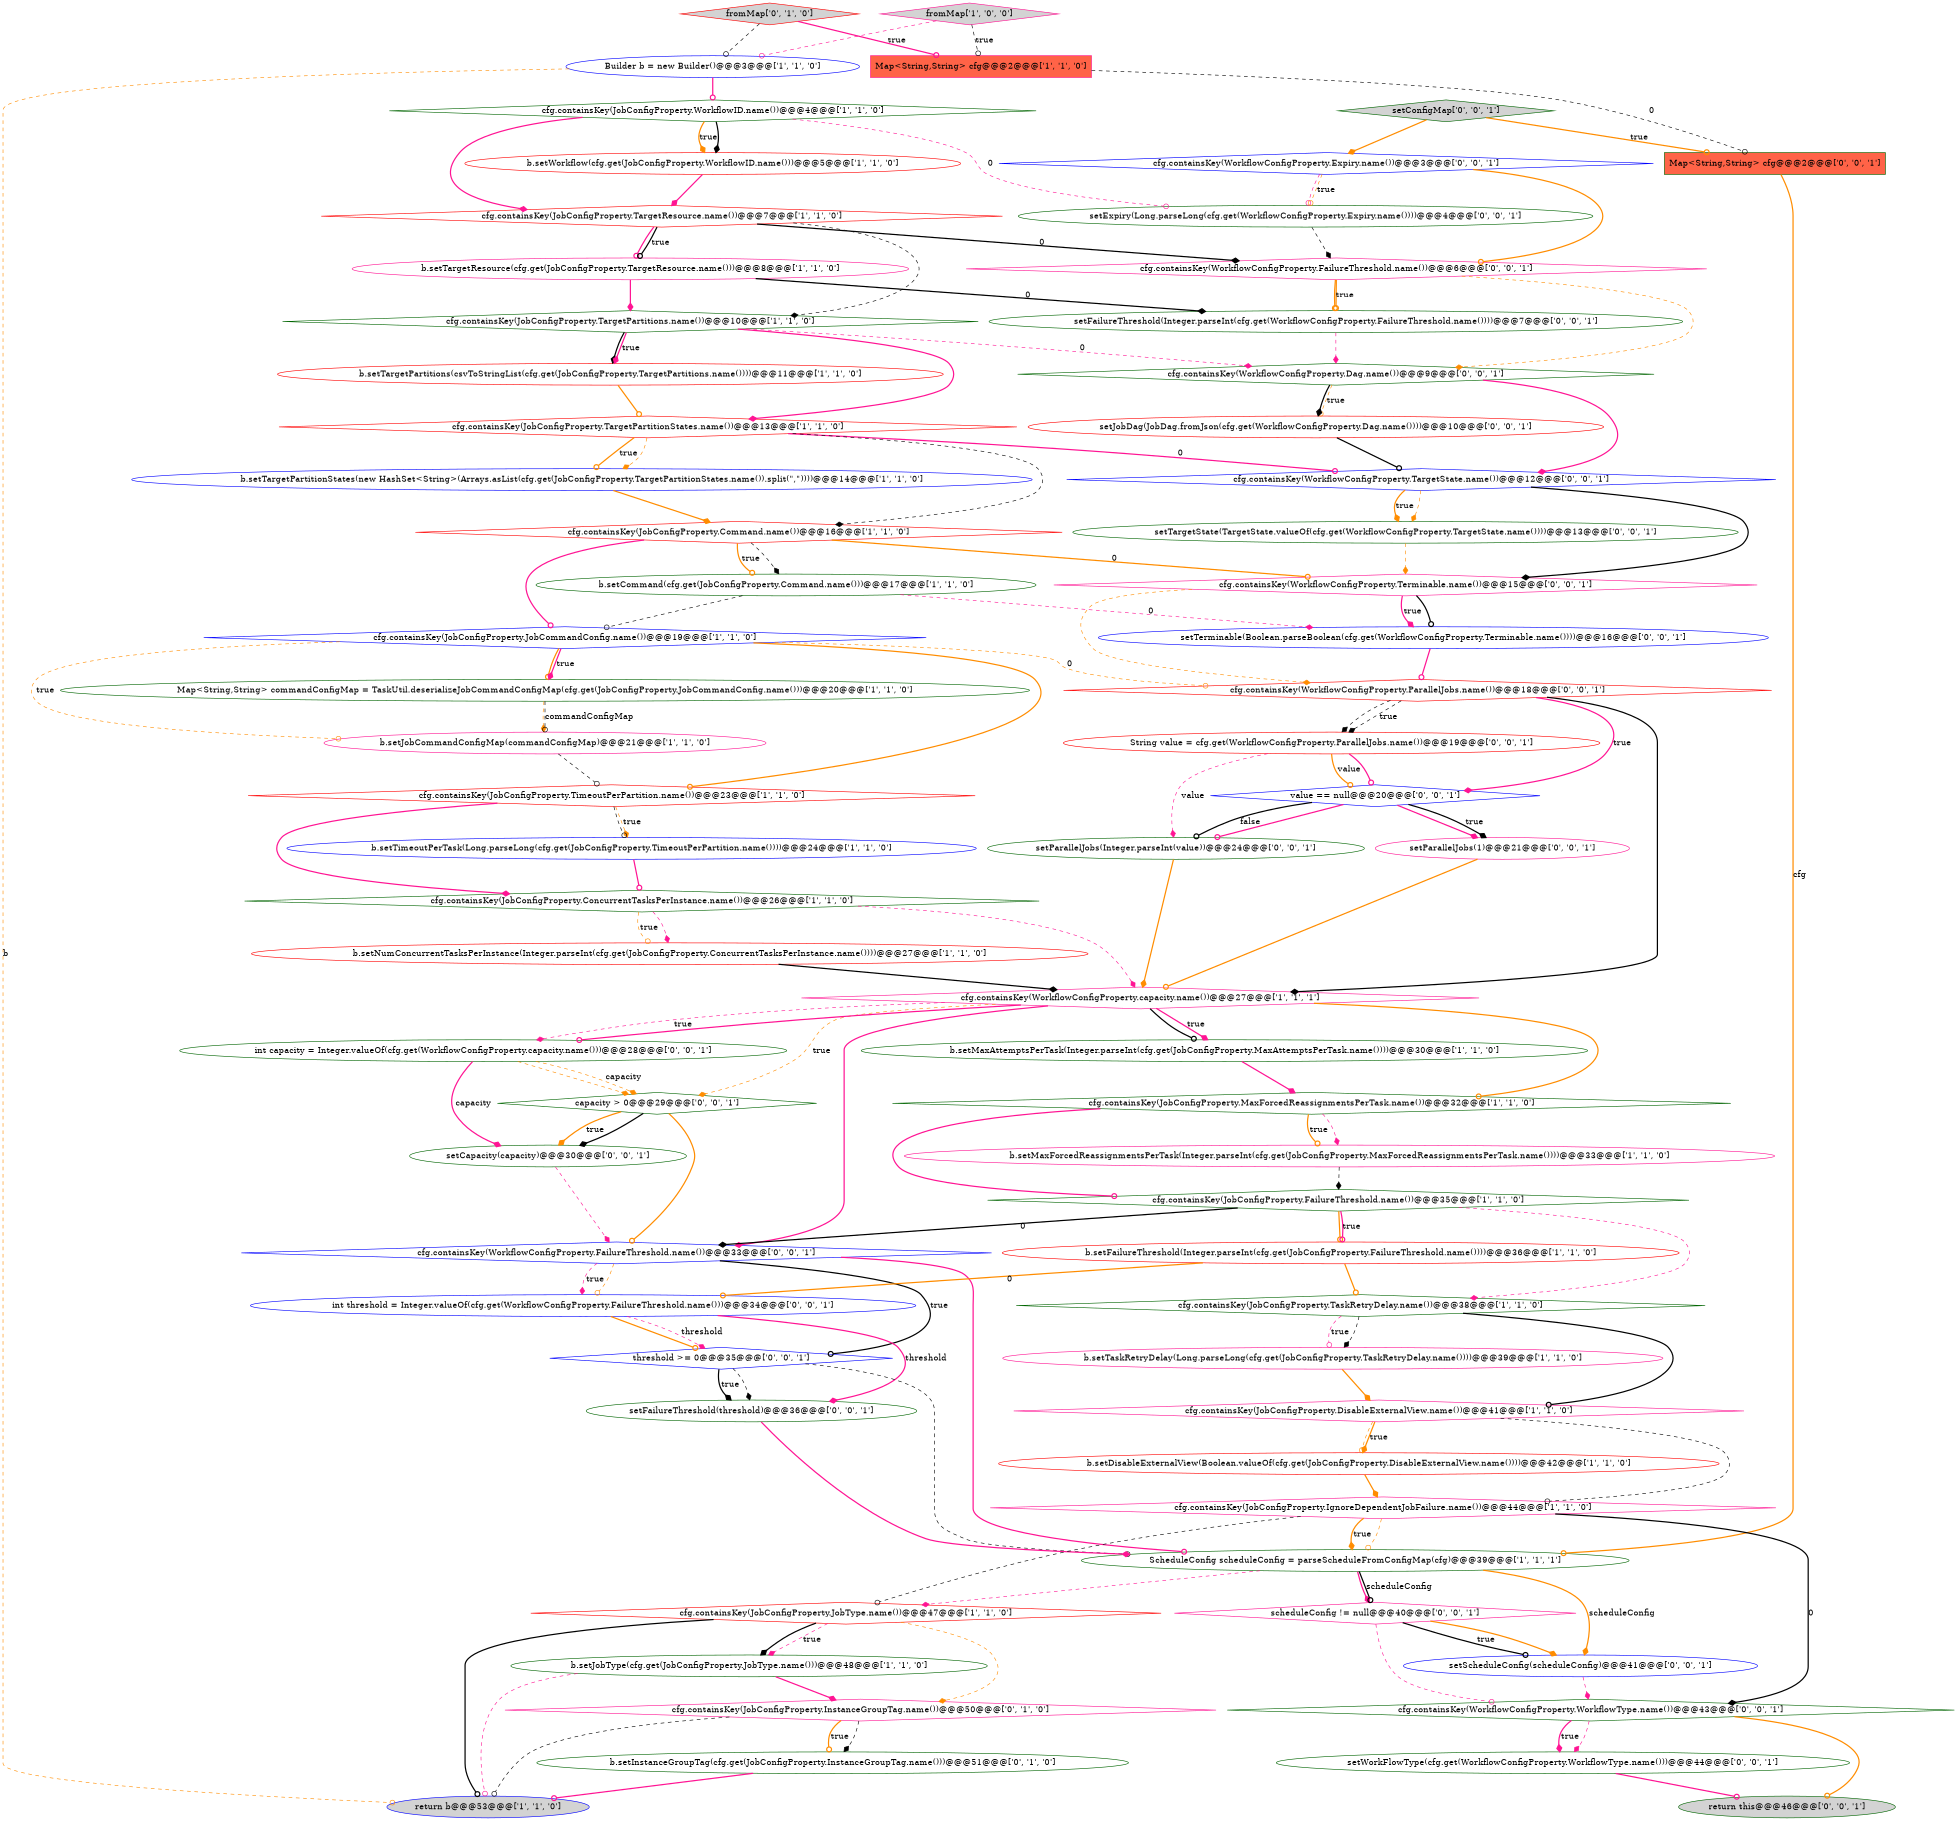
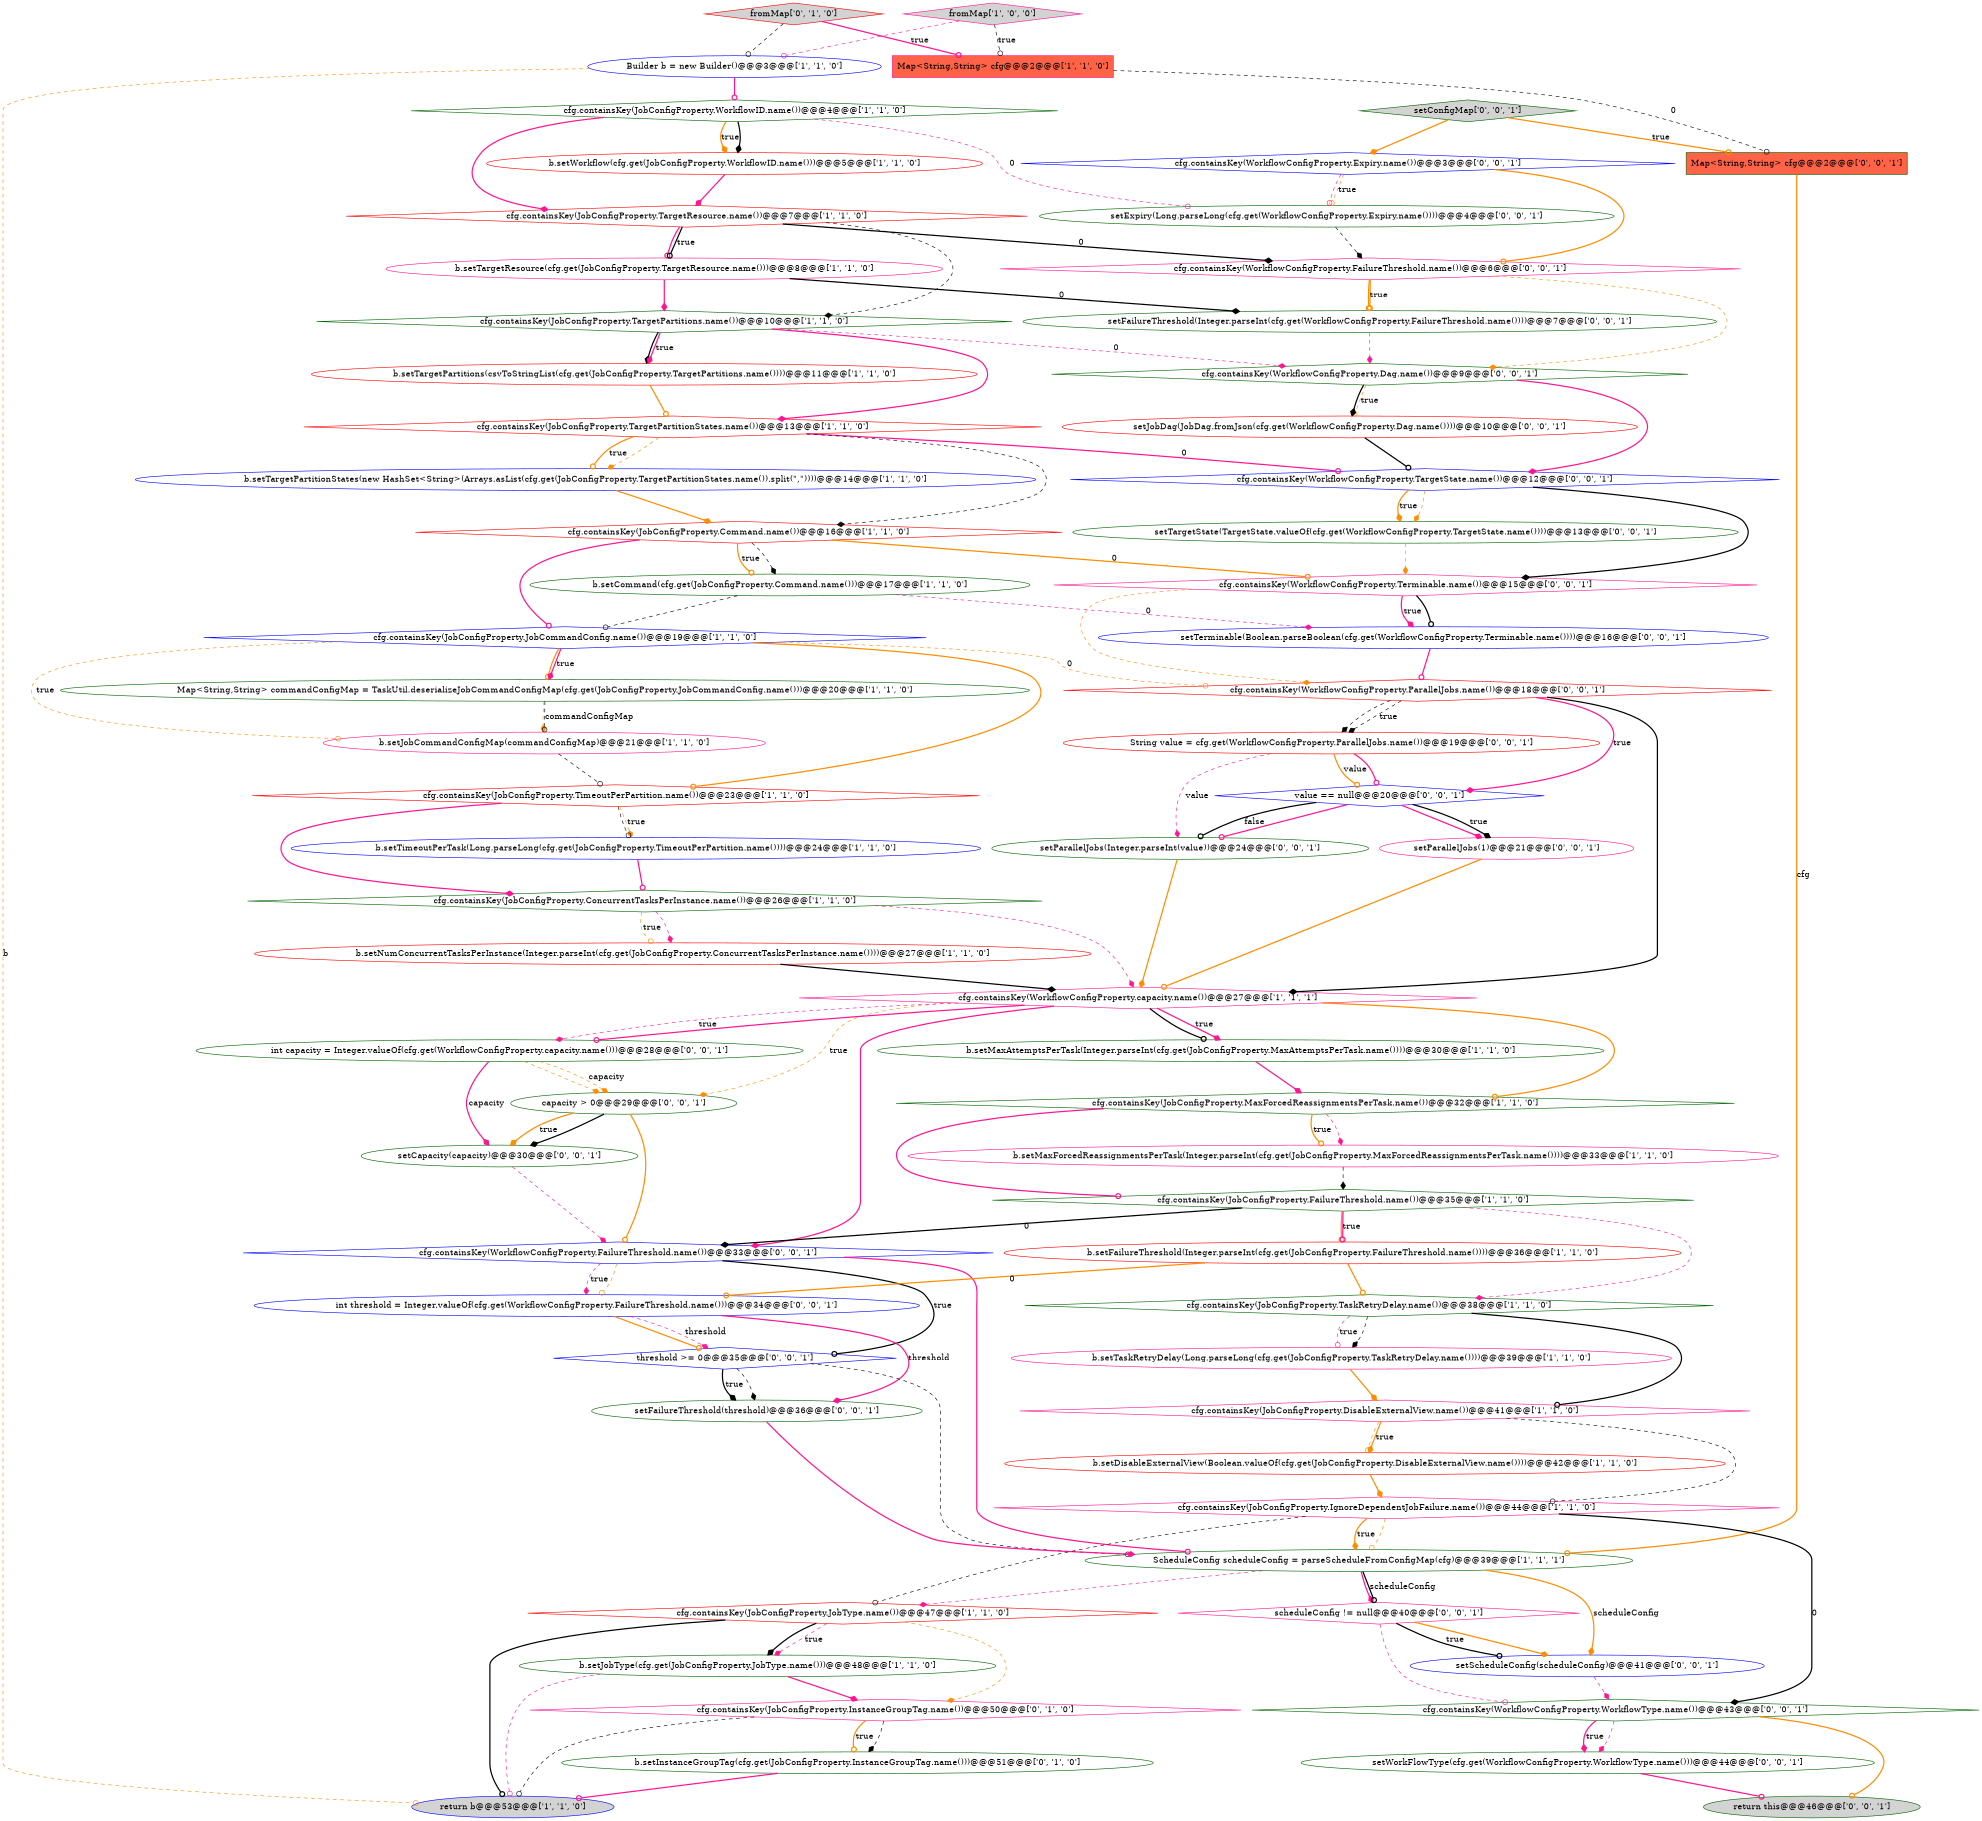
node "capacity > 0@@@29@@@['0', '0', '1']": shape diamond -> ellipse
